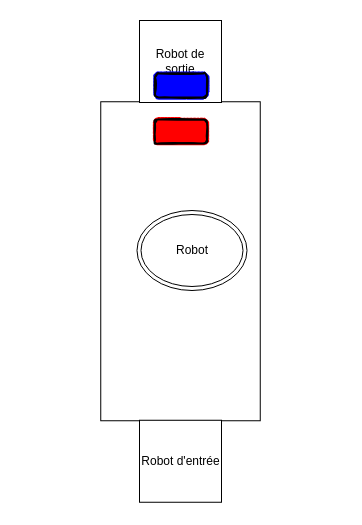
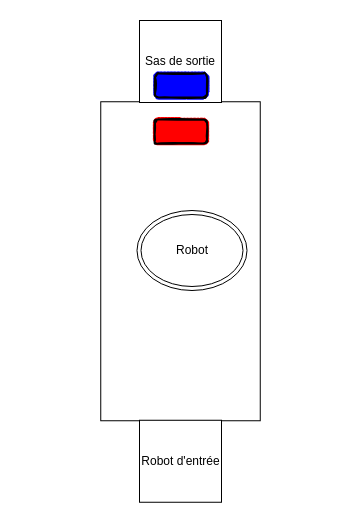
node "Robot de sortie": label "Robot de sortie" -> "Sas de sortie"
